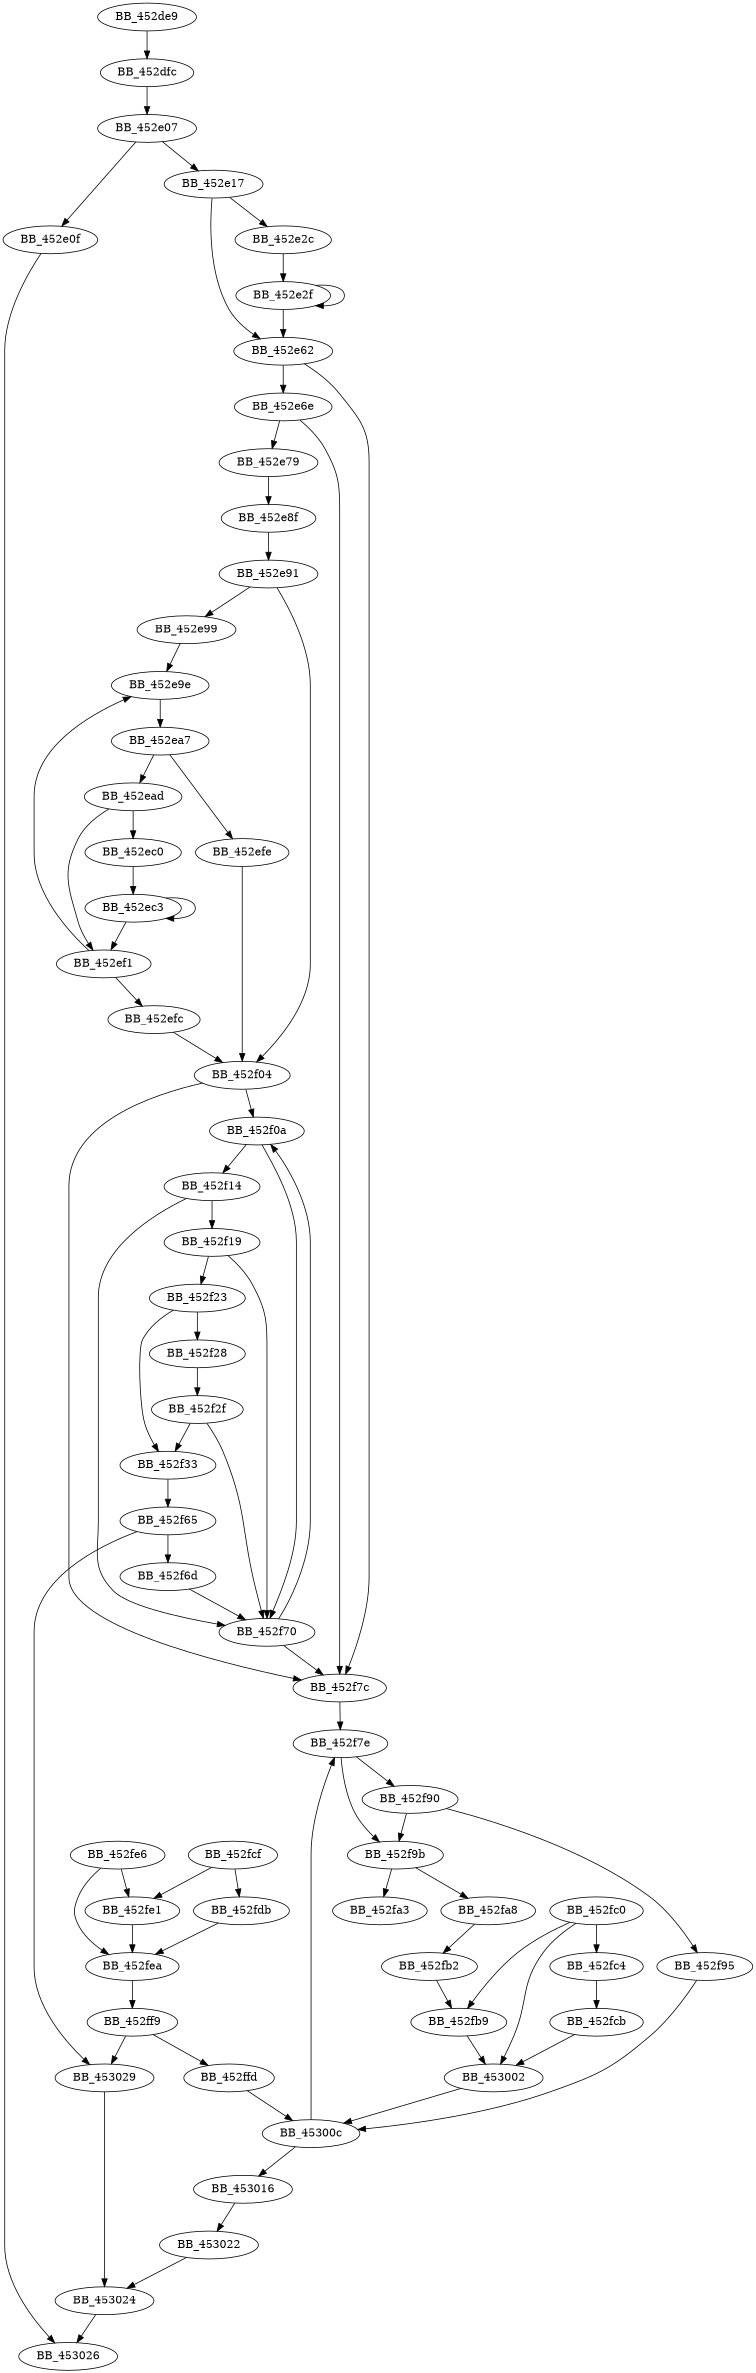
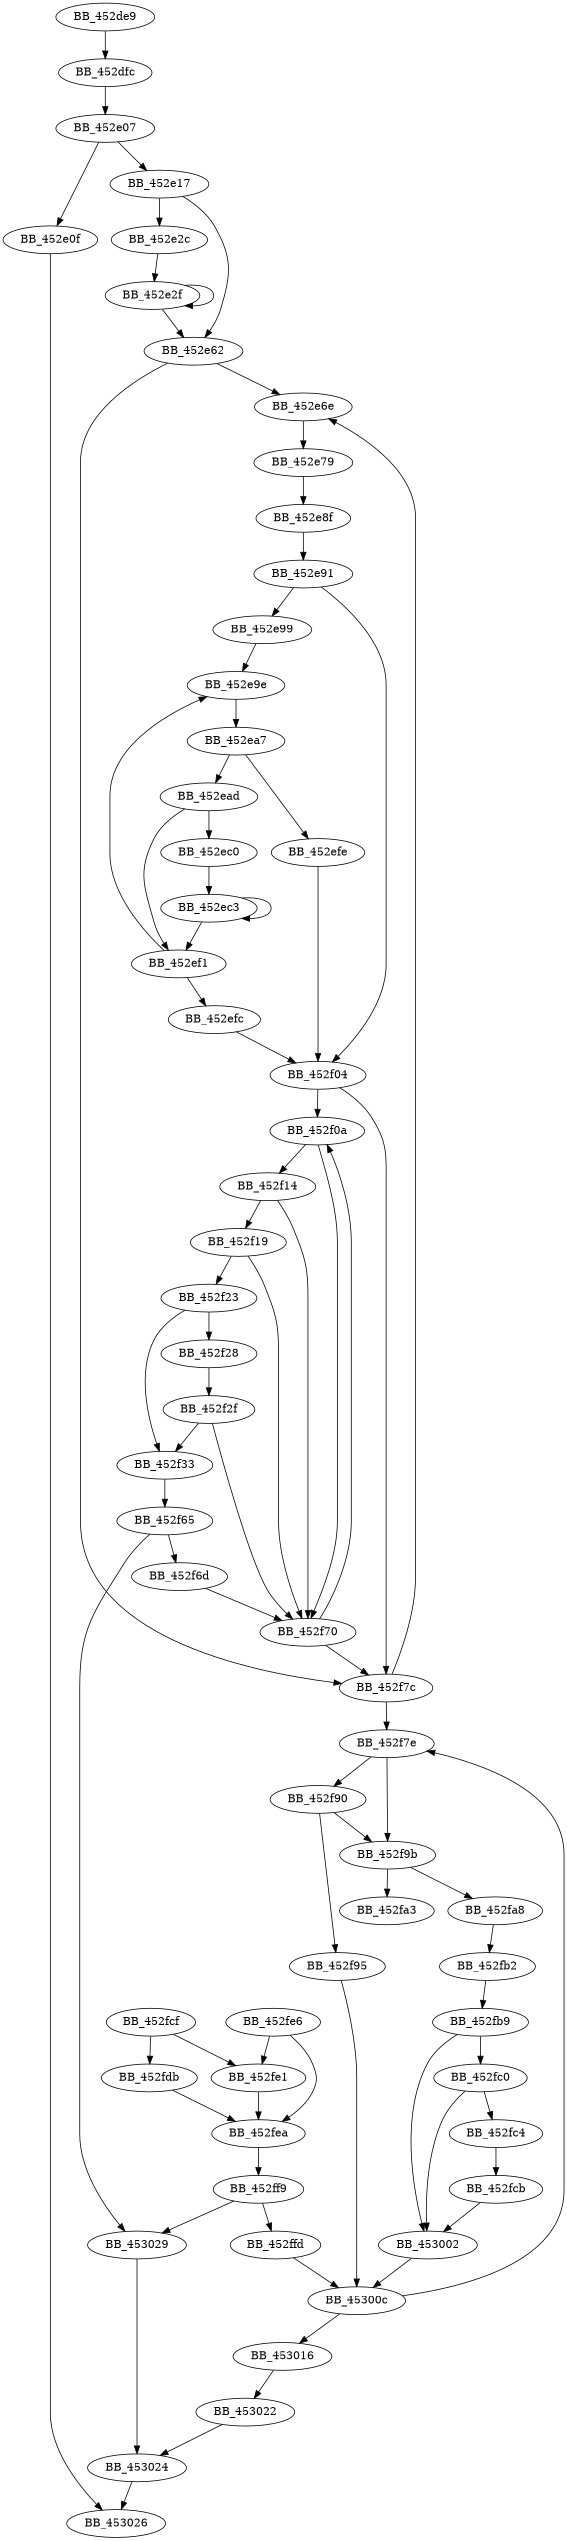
edge "BB_452e6e" -> "BB_452f7c": reversed
edge "BB_452fc0" -> "BB_452fb9": reversed
